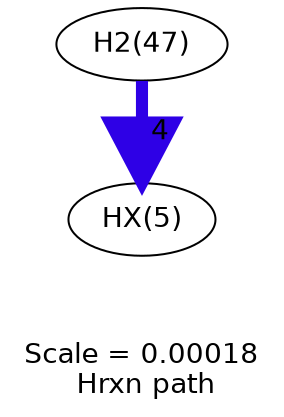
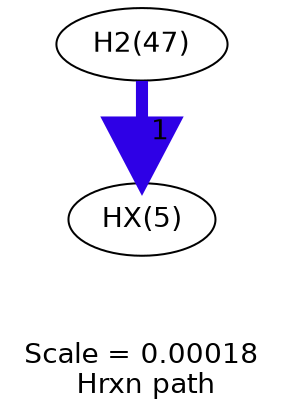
edge "H2(47)" -> "HX(5)": label " 4" -> " 1"
